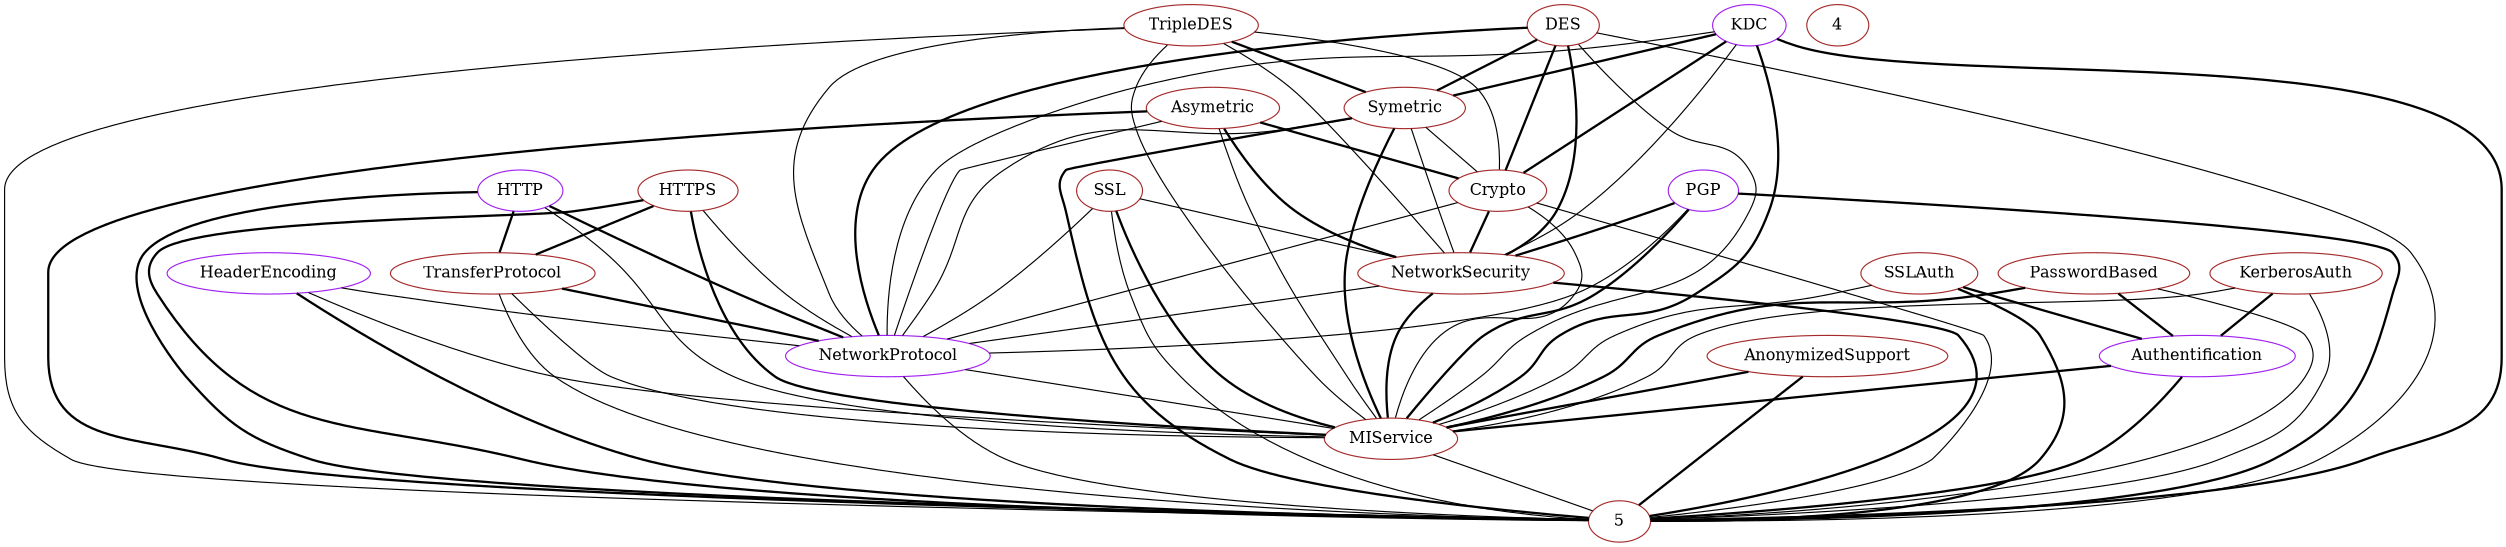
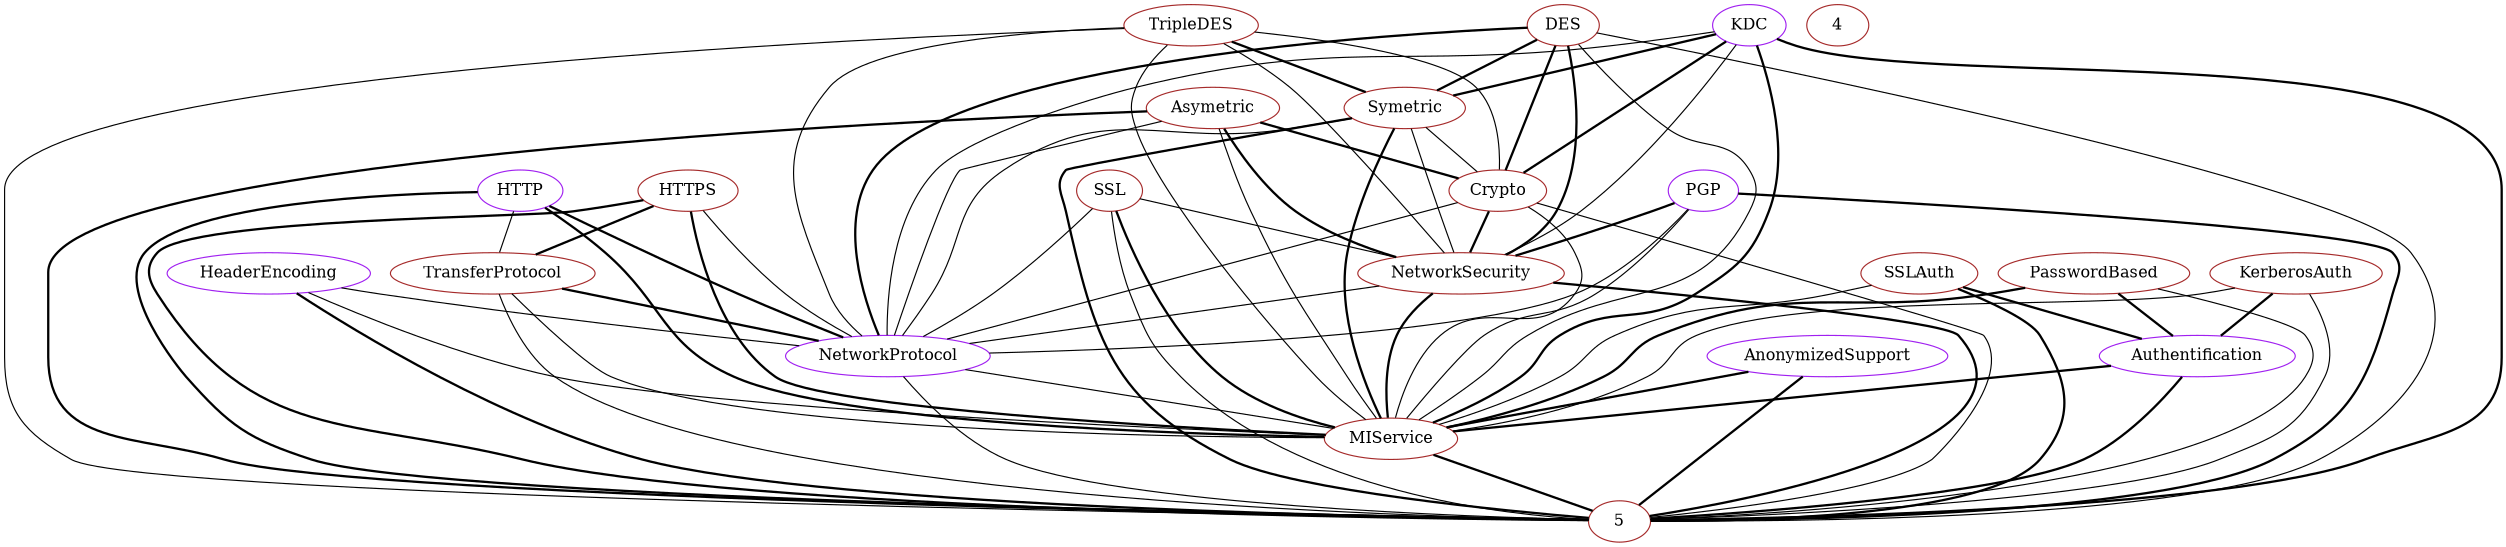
edge "HTTP" -- "TransferProtocol": style bold -> solid
edge "PGP" -- "MIService": style bold -> solid
node "AnonymizedSupport": color brown -> purple
edge "HTTP" -- "MIService": style solid -> bold
edge "MIService" -- "5": style solid -> bold
